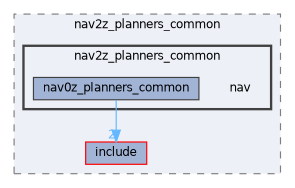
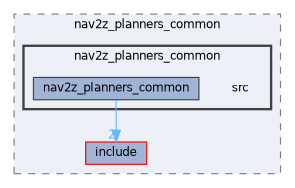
node "nav0z_planners_common": label "nav0z_planners_common" -> "nav2z_planners_common"
node "nav": label "nav" -> "src"
